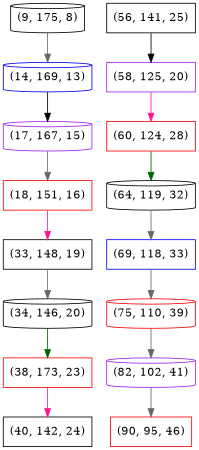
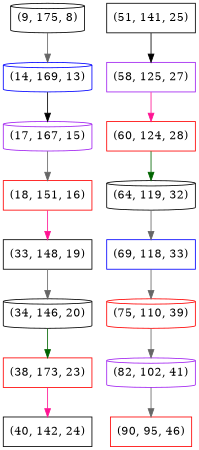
node "(56, 141, 25)": label "(56, 141, 25)" -> "(51, 141, 25)"
node "(58, 125, 20)": label "(58, 125, 20)" -> "(58, 125, 27)"
